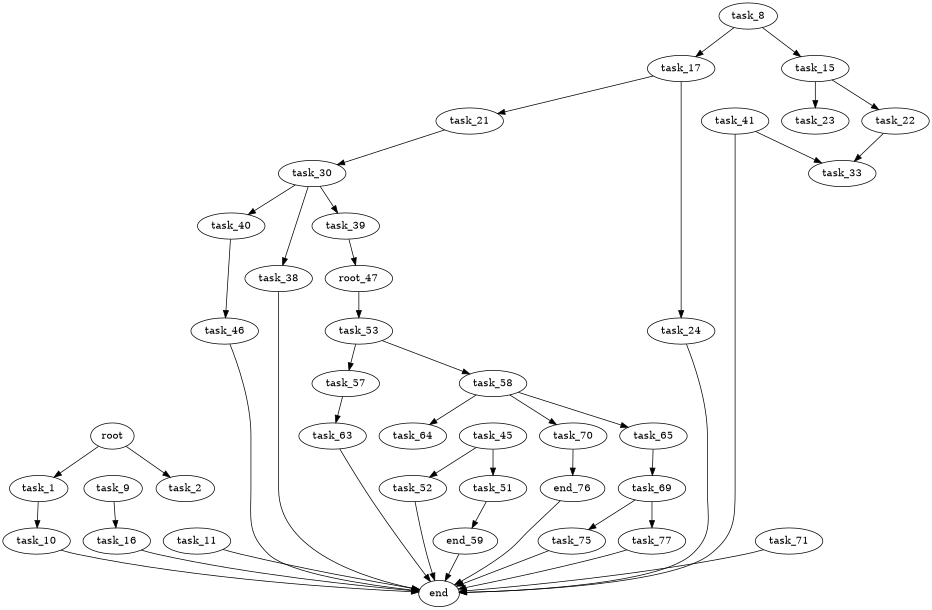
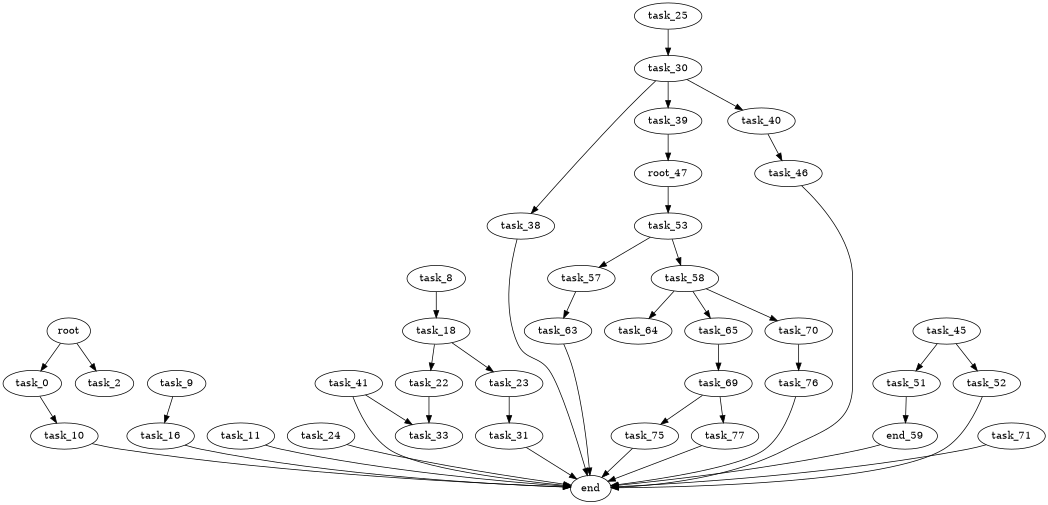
node "task_17": removed
node "task_15": label "task_15" -> "task_18"
node "task_21": label "task_21" -> "task_25"
node "task_31": added
node "task_1": label "task_1" -> "task_0"
node "end_76": label "end_76" -> "task_76"
